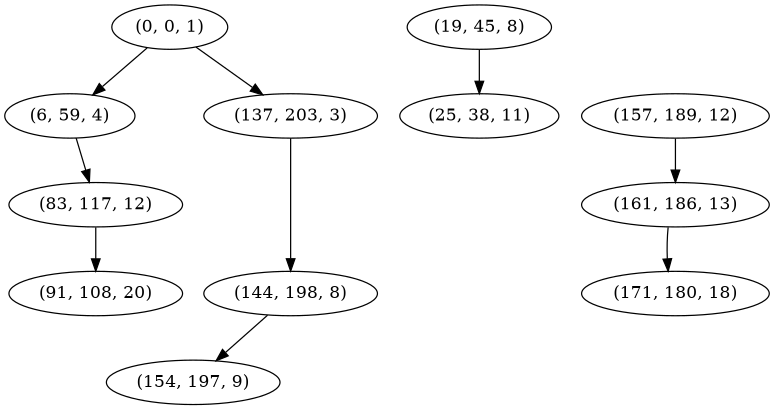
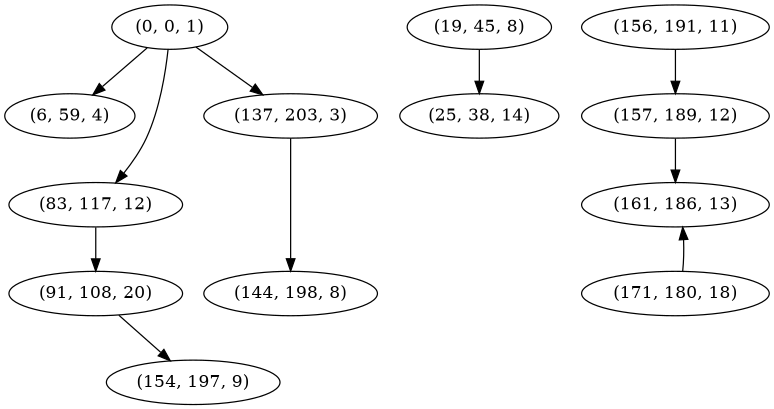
node "(156, 191, 11)": added
node "(25, 38, 11)": label "(25, 38, 11)" -> "(25, 38, 14)"
edge "(6, 59, 4)" -> "(83, 117, 12)": now "(0, 0, 1)" -> "(83, 117, 12)"
edge "(161, 186, 13)" -> "(171, 180, 18)": reversed
edge "(144, 198, 8)" -> "(154, 197, 9)": now "(91, 108, 20)" -> "(154, 197, 9)"
